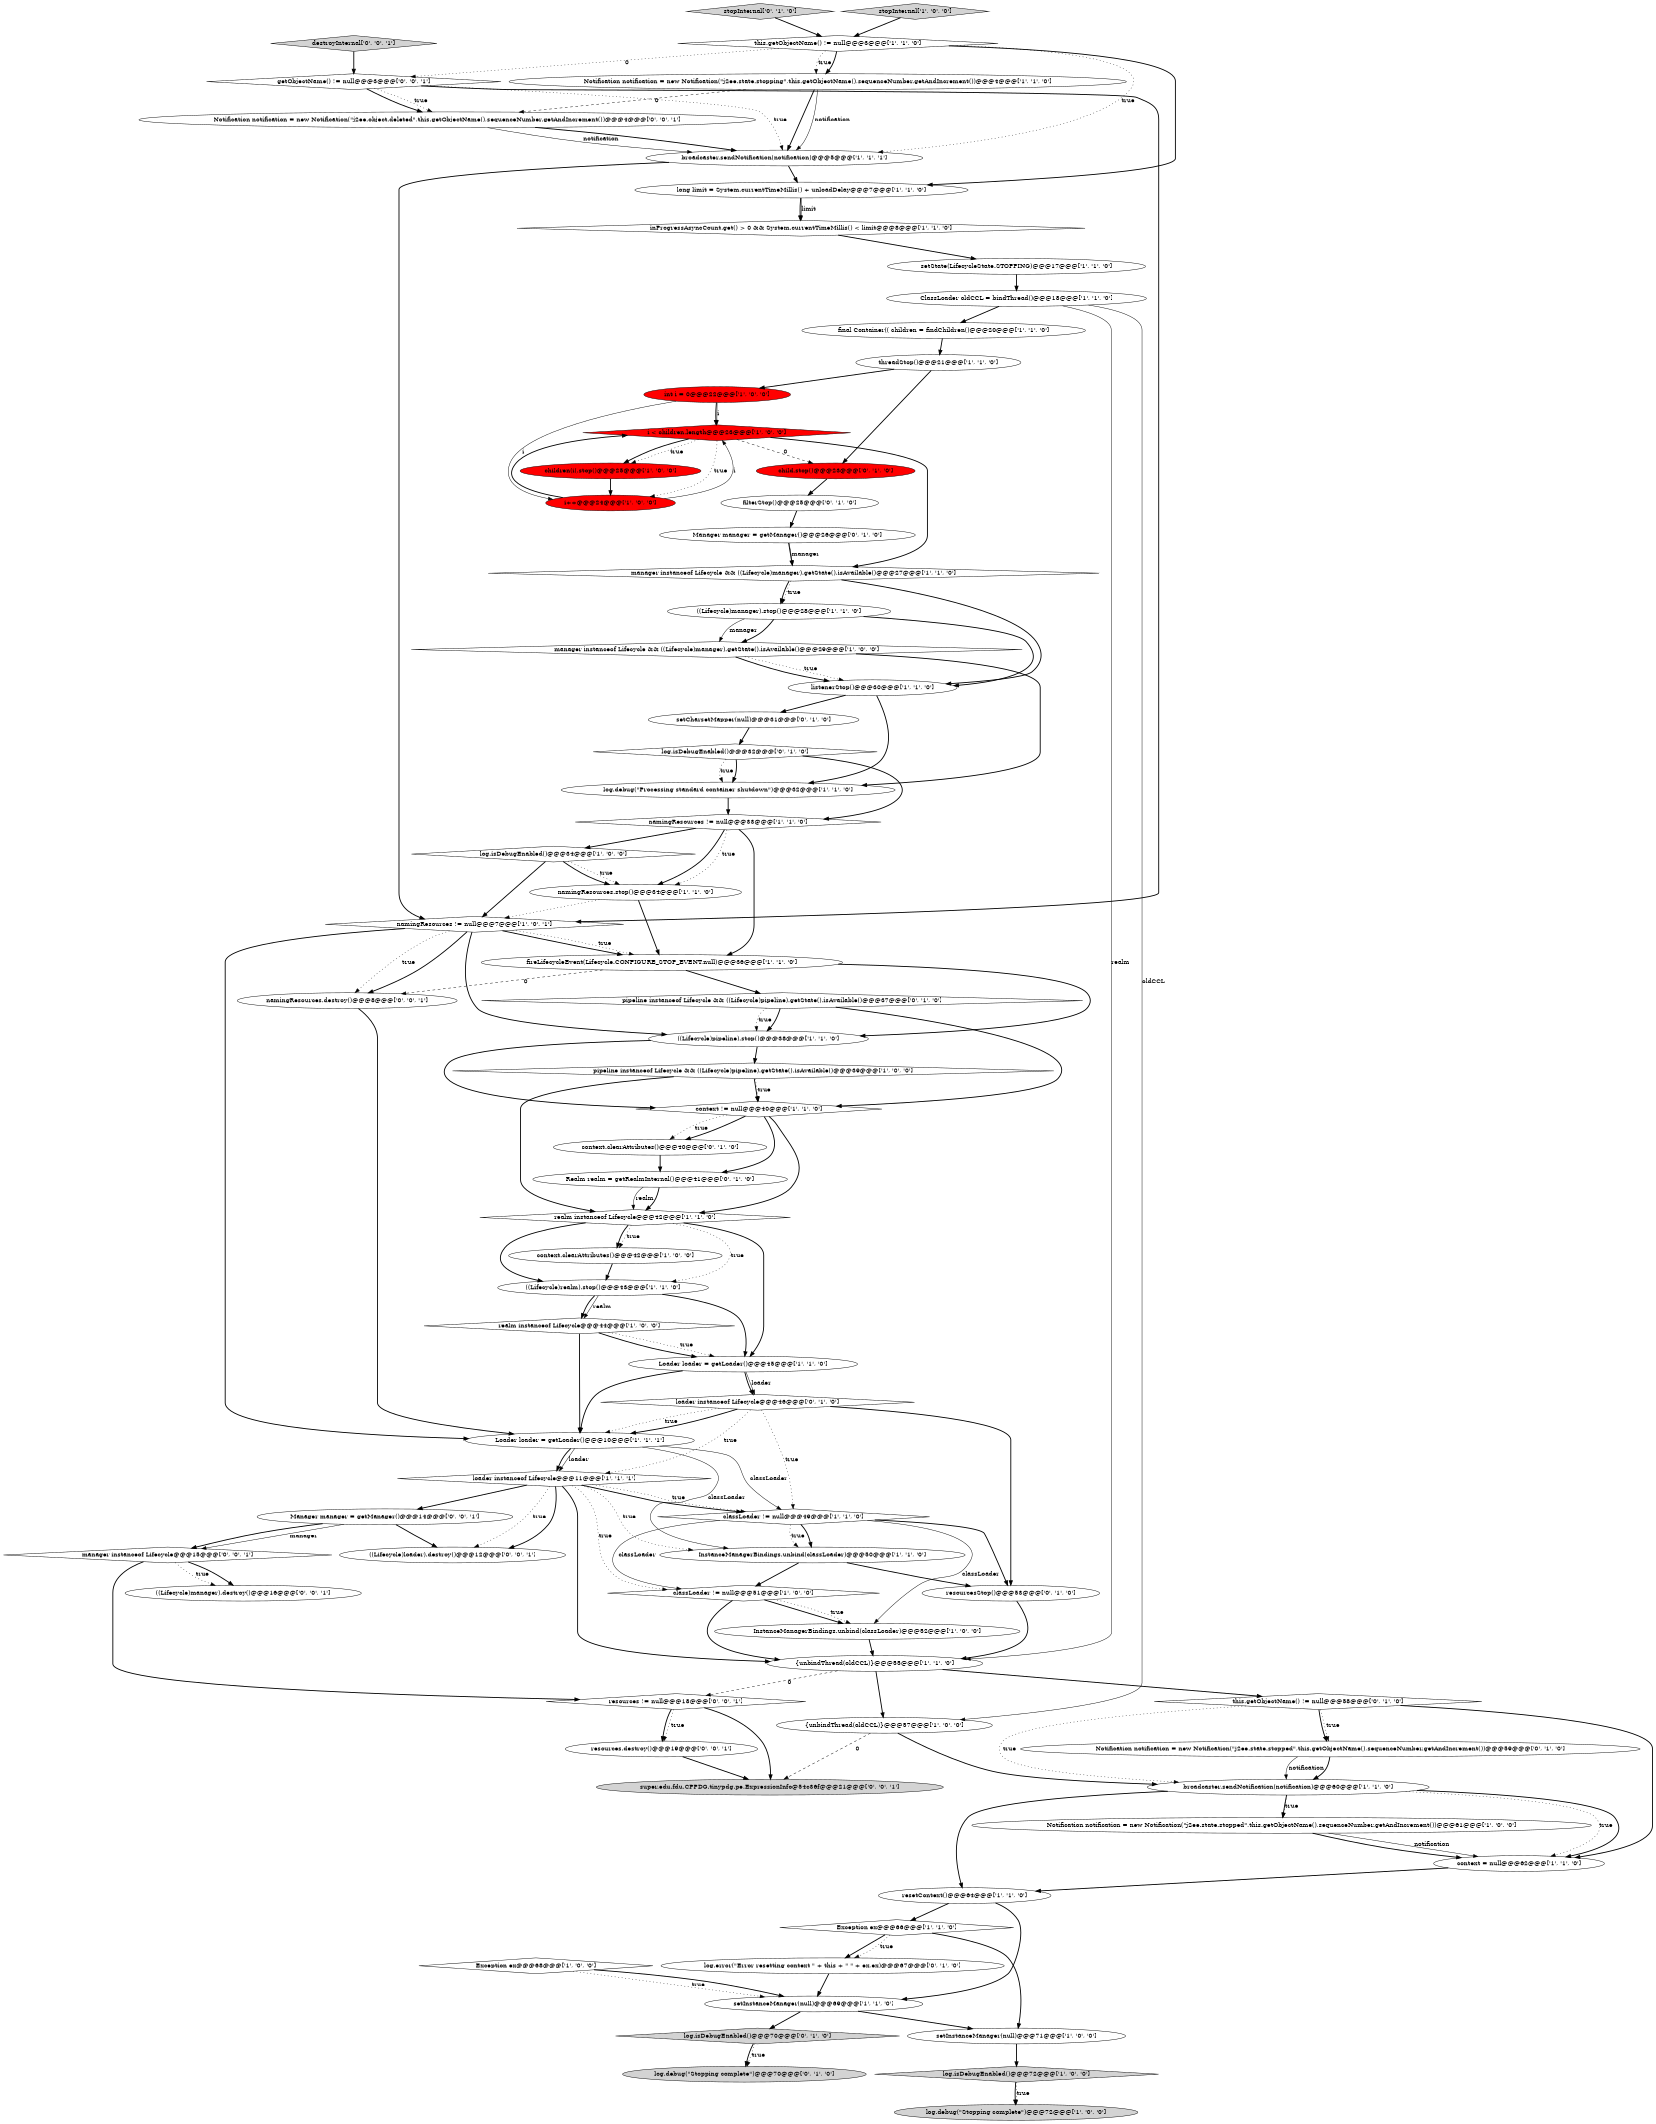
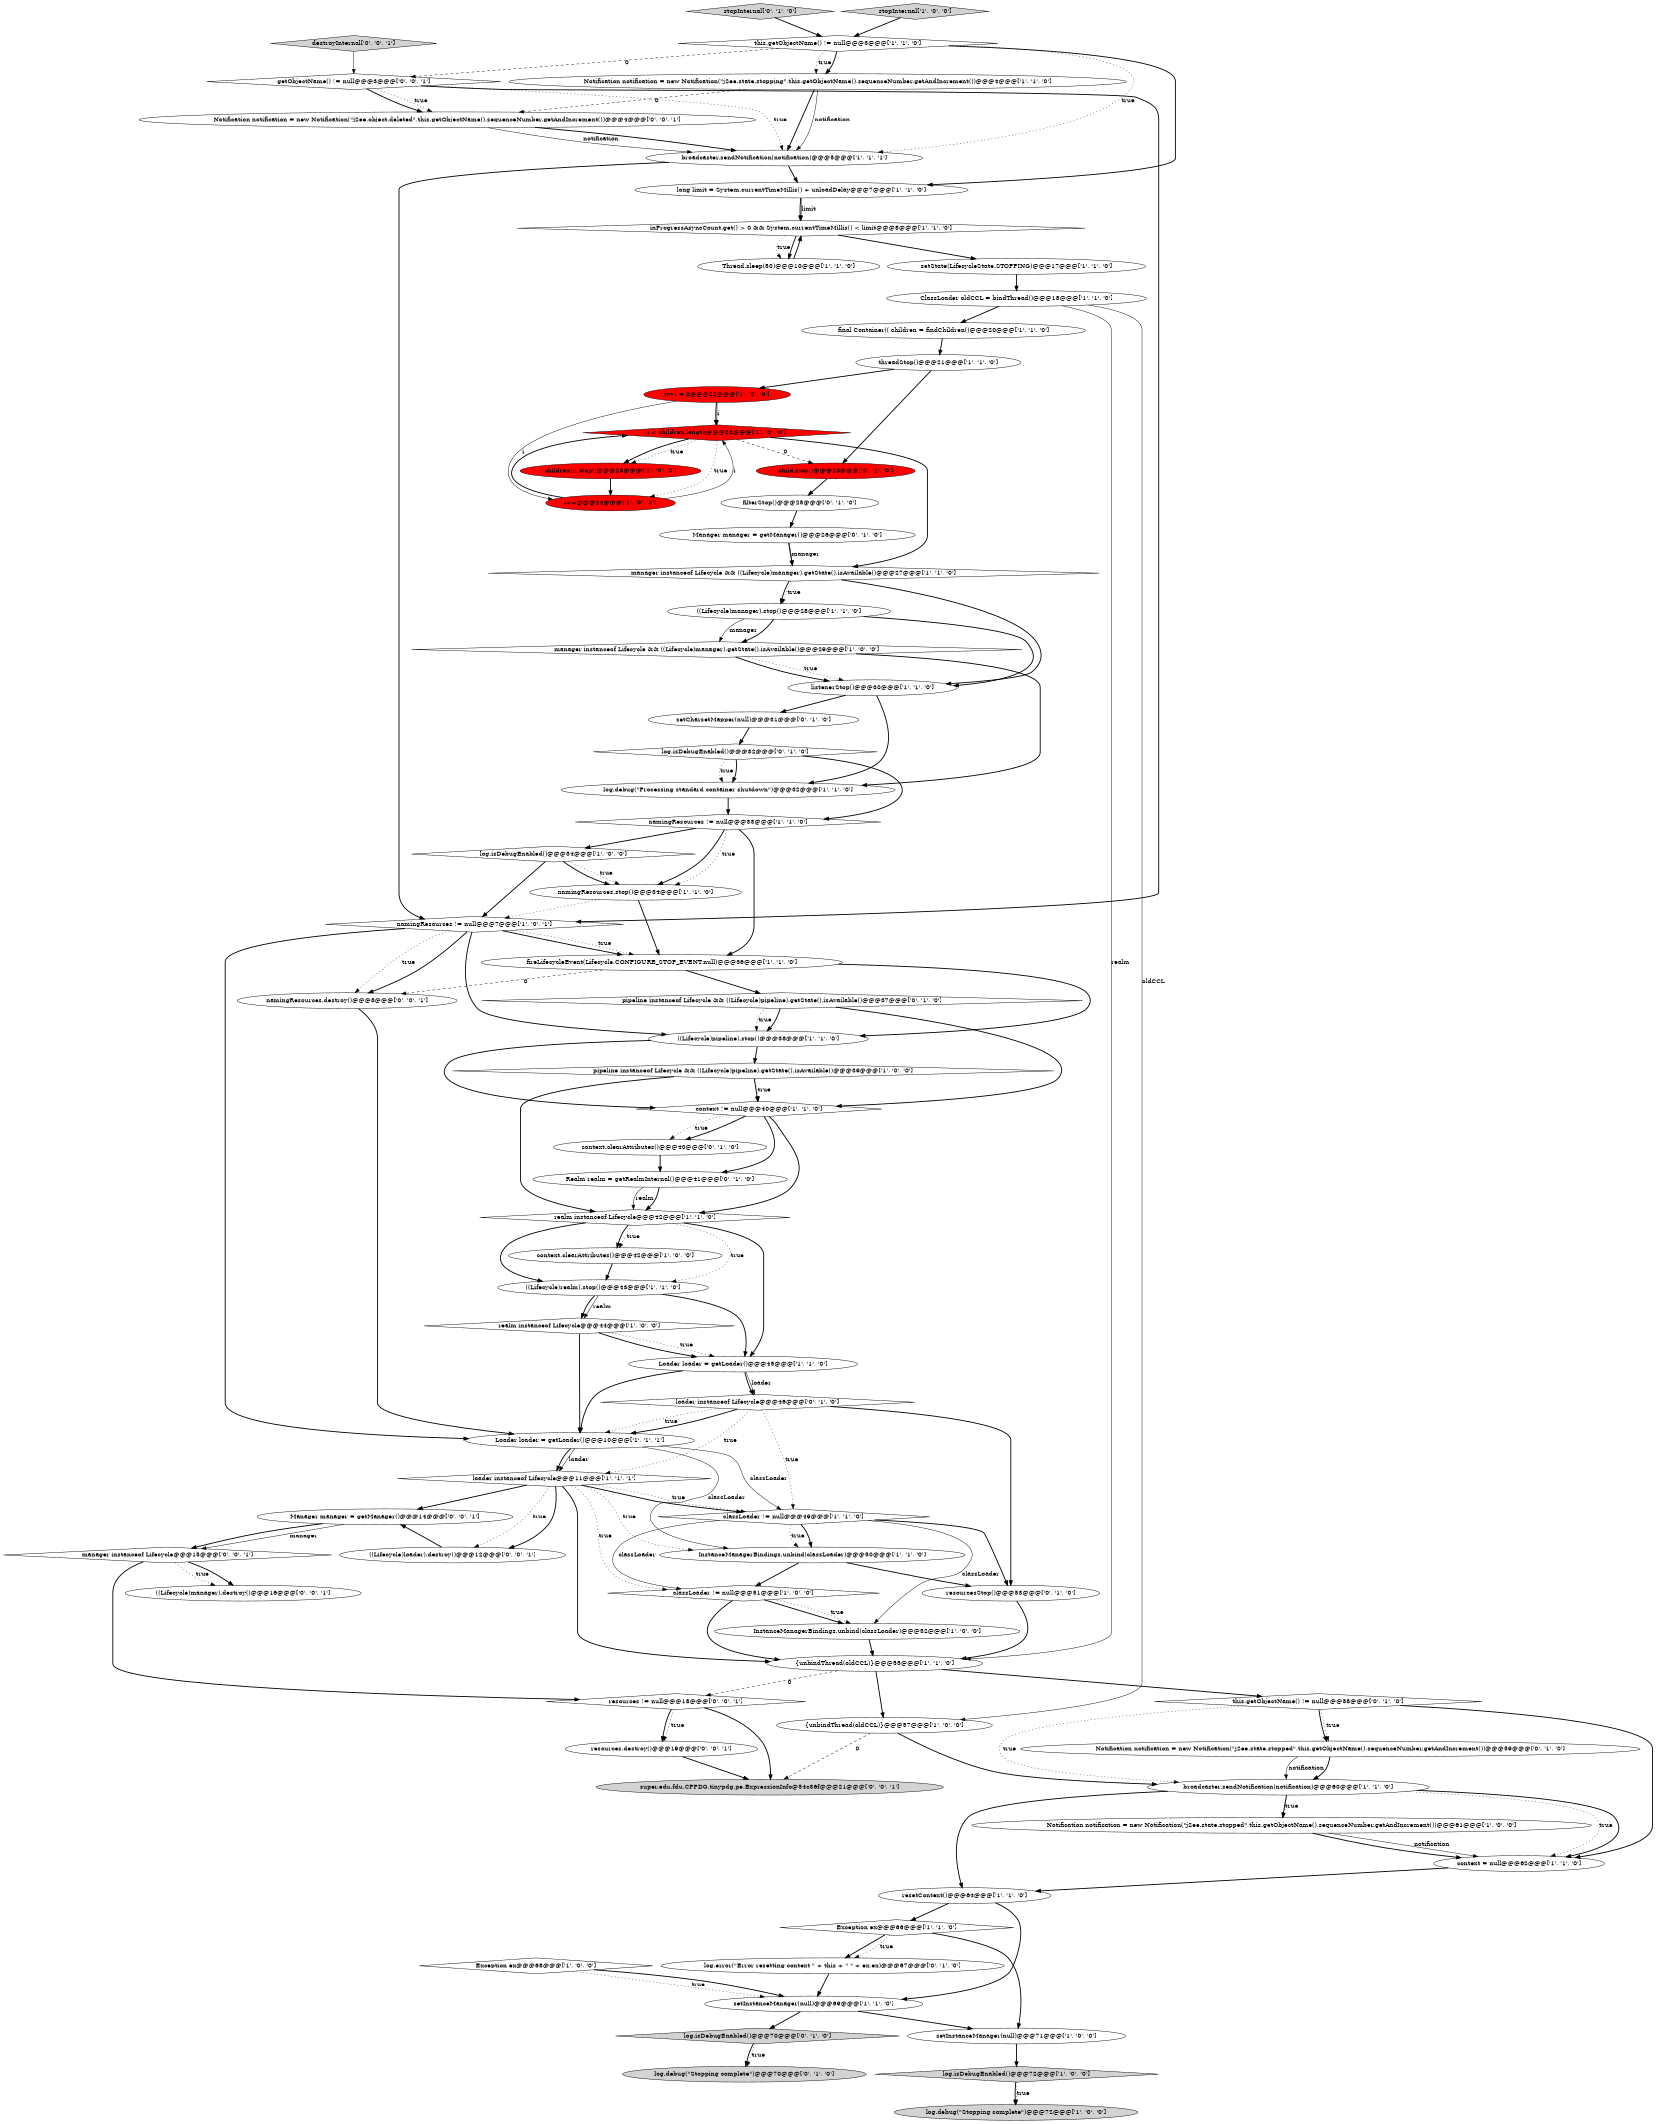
edge "destroyInternal['0', '0', '1']" -> "getObjectName() != null@@@3@@@['0', '0', '1']": style bold -> solid
edge "this.getObjectName() != null@@@3@@@['1', '1', '0']" -> "getObjectName() != null@@@3@@@['0', '0', '1']": style dotted -> dashed
node "Thread.sleep(50)@@@10@@@['1', '1', '0']": added
edge "Manager manager = getManager()@@@14@@@['0', '0', '1']" -> "((Lifecycle)loader).destroy()@@@12@@@['0', '0', '1']": reversed
